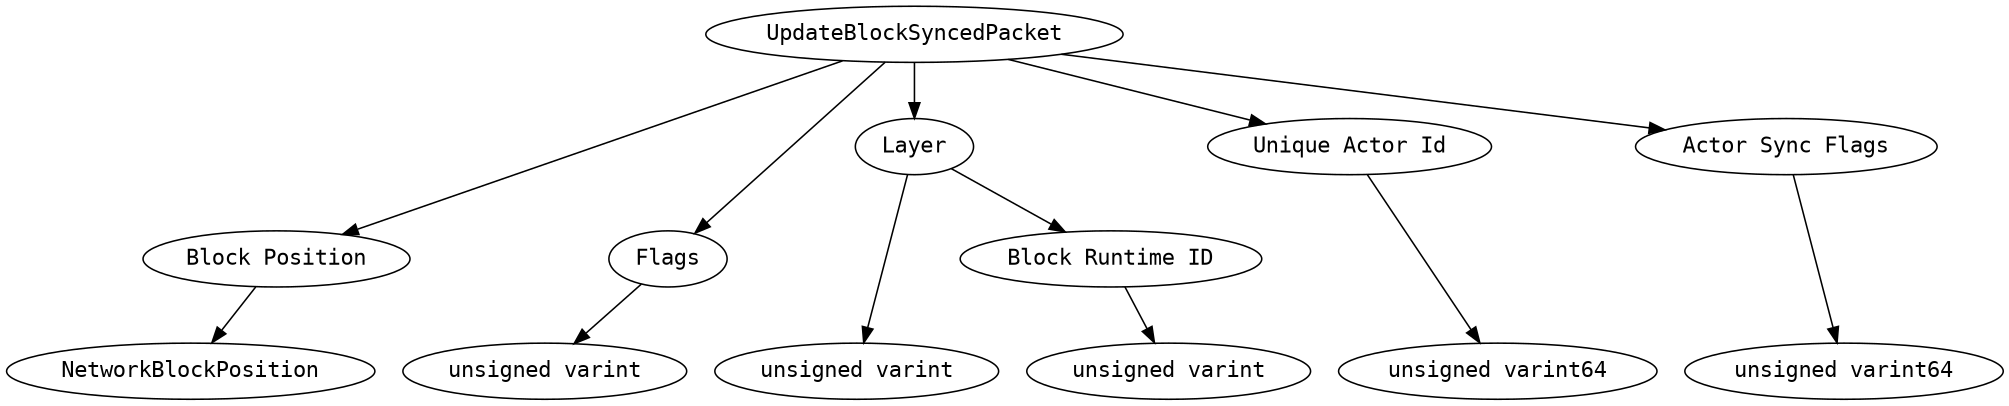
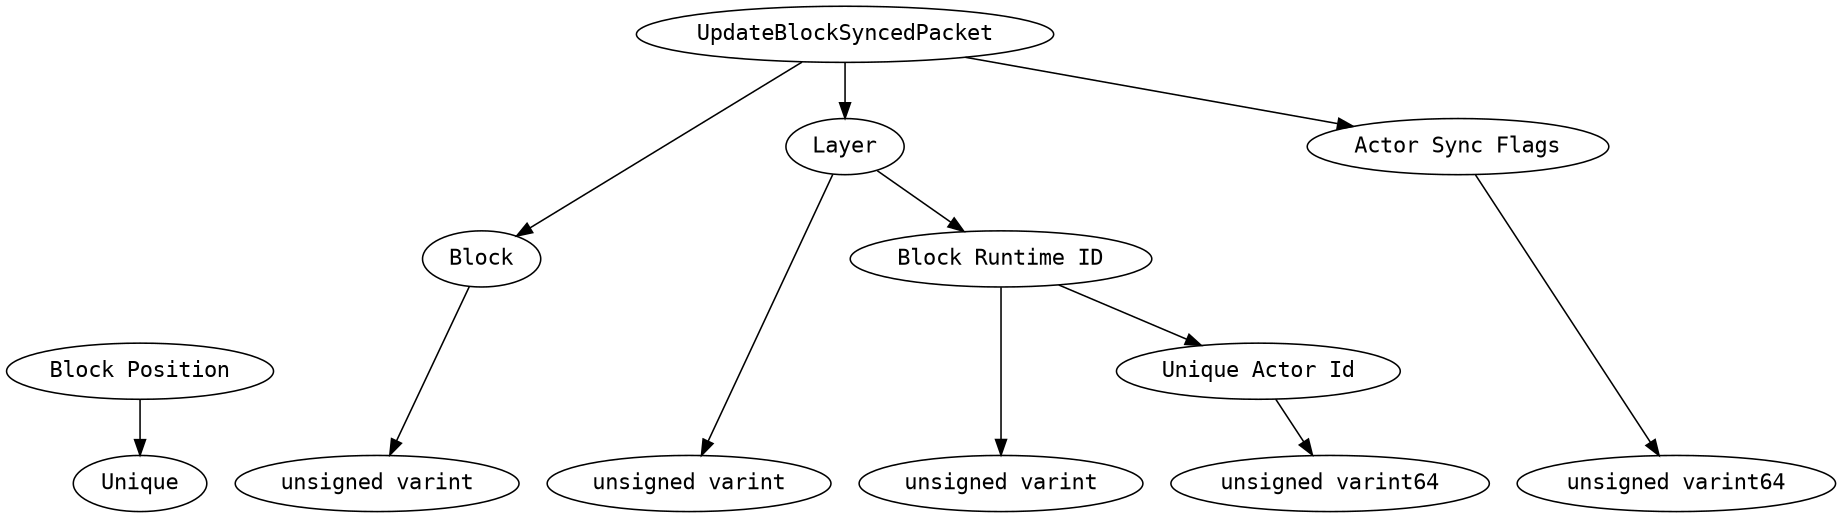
edge "UpdateBlockSyncedPacket" -> "Unique Actor Id": now "Block Runtime ID" -> "Unique Actor Id"
edge "UpdateBlockSyncedPacket" -> "Block Position": removed
node "Flags": label "Flags" -> "Block"
node "NetworkBlockPosition": label "NetworkBlockPosition" -> "Unique"
